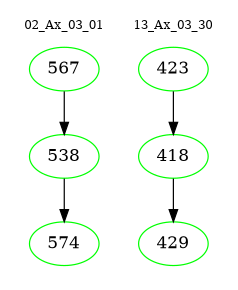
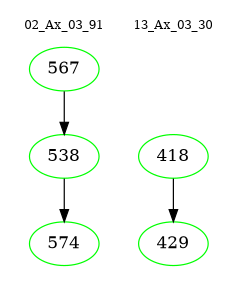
cluster "02_Ax_03_01": label "02_Ax_03_01" -> "02_Ax_03_91"
node "423": removed
